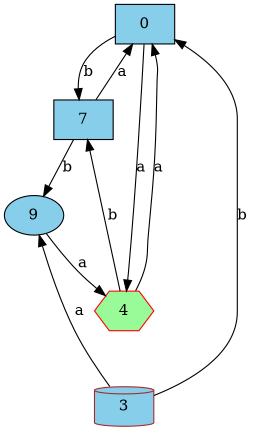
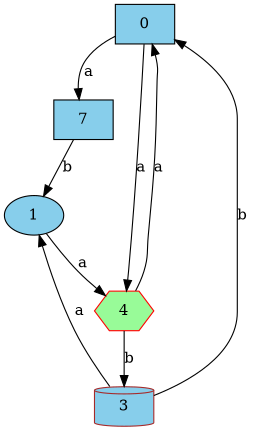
edge "0" -> "7": label "b" -> "a"
edge "7" -> "0": removed, label "a"
node "9": label "9" -> "1"
edge "4" -> "7": now "4" -> "3"
